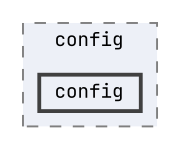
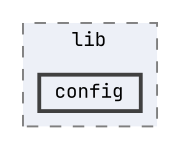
cluster "config": label "config" -> "lib"
